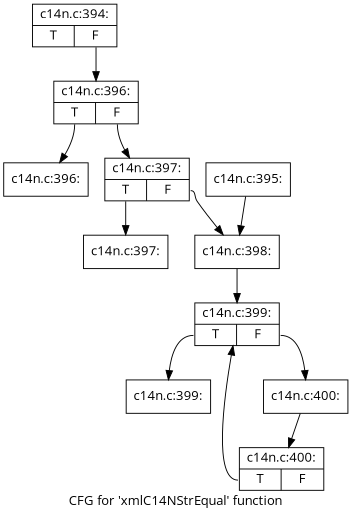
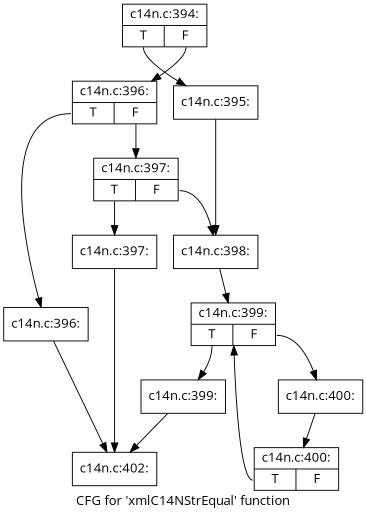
edge "c14n.c:394:" -> "c14n.c:395:": added
node "c14n.c:402:": added
